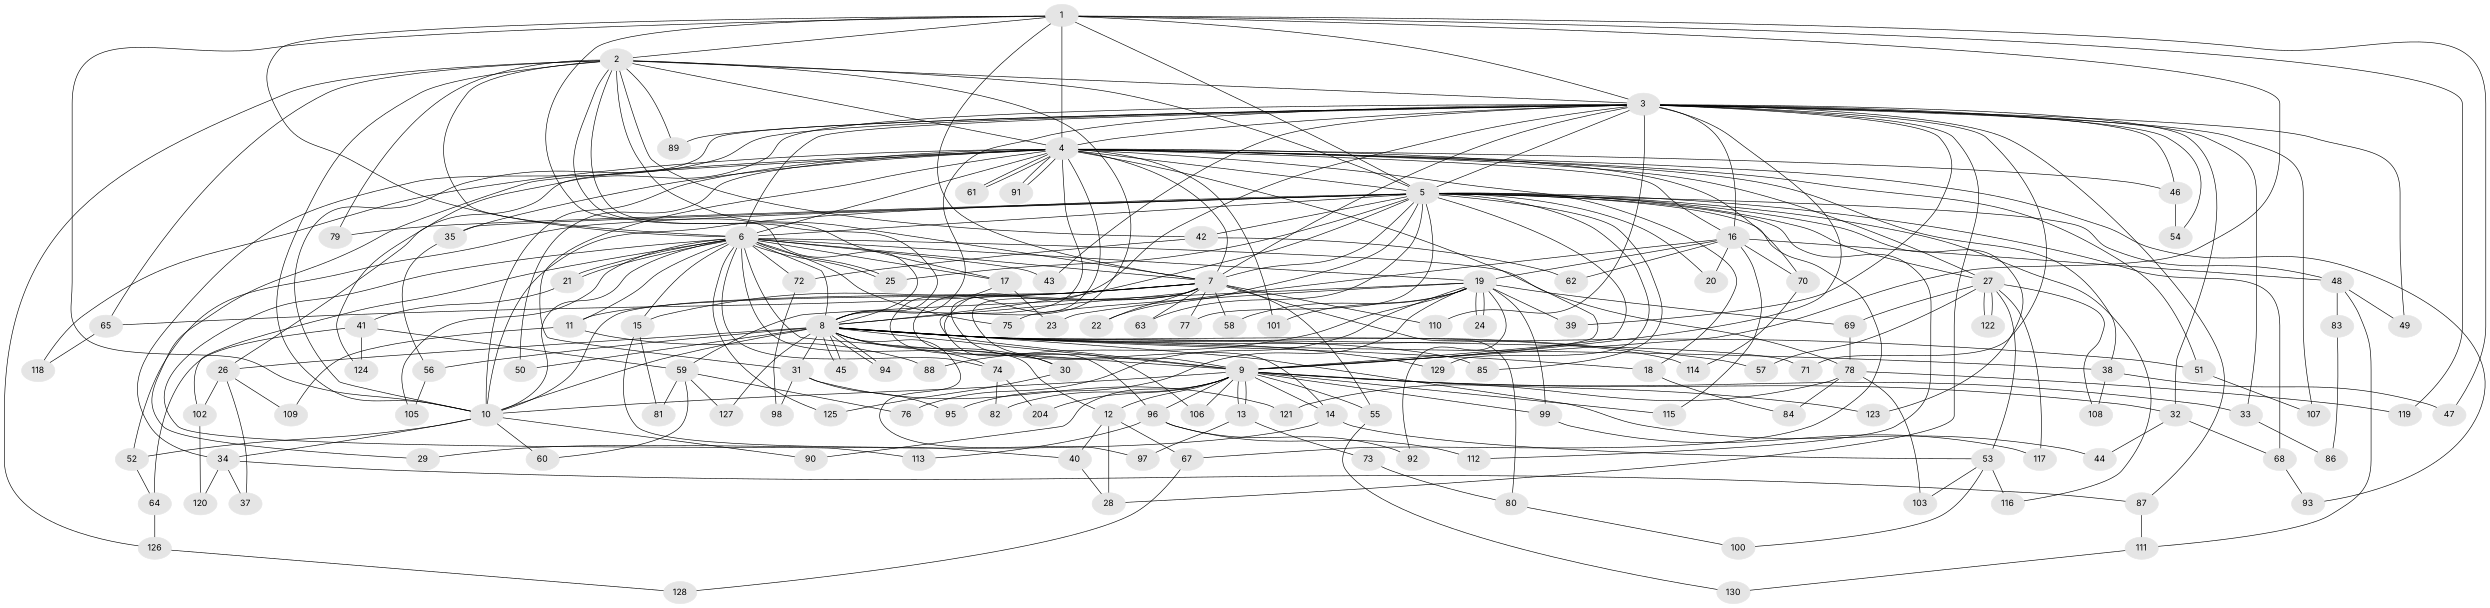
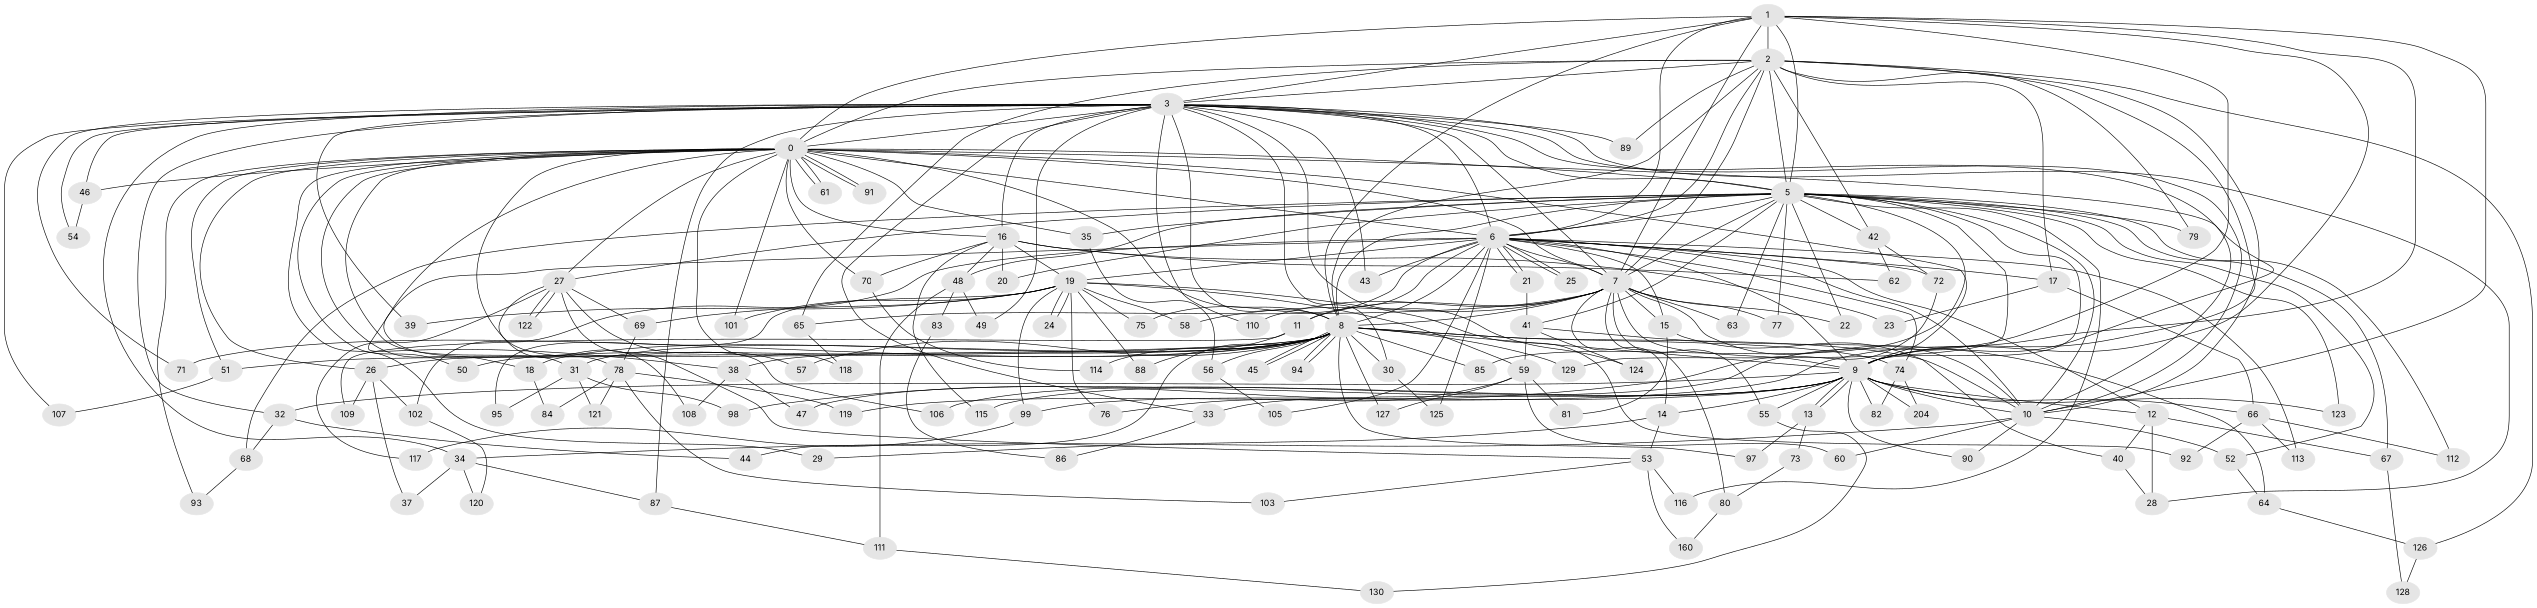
node "4": label "4" -> "0"
edge "5" -- "25": now "5" -- "41"
node "96": label "96" -> "66"
node "100": label "100" -> "160"
